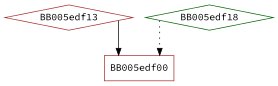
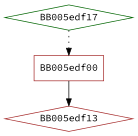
node "BB005edf18": label "BB005edf18" -> "BB005edf17"
edge "BB005edf13" -> "BB005edf00": reversed
